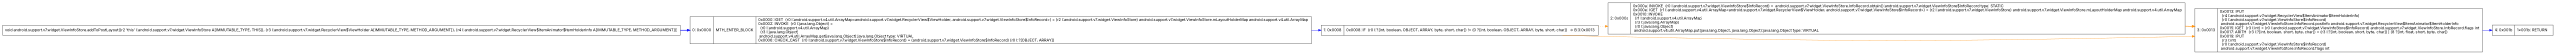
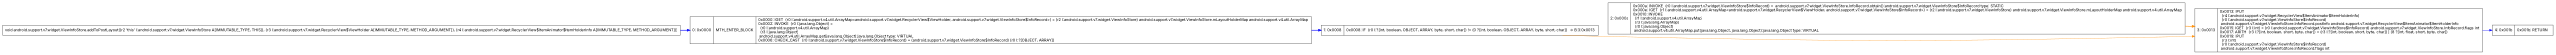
edge "1: 0x0008" -> "2: 0x000a": removed
edge "0: 0x0000" -> "1: 0x0008": style solid -> bold
node "4: 0x001b": text "1x001b: RETURN" -> "0x001b: RETURN"
